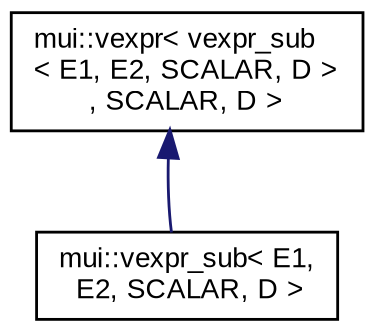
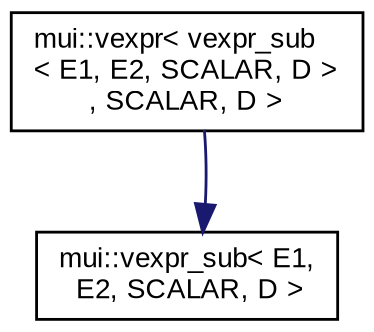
edge "mui::vexpr_sub< E1, E2, SCALAR, D >" -> "mui::vexpr< vexpr_sub < E1, E2, SCALAR, D > , SCALAR, D >": reversed
